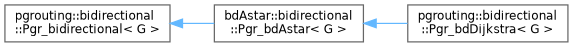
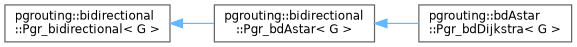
node "bdAstar::bidirectional ::Pgr_bdAstar< G >": label "bdAstar::bidirectional ::Pgr_bdAstar< G >" -> "pgrouting::bidirectional ::Pgr_bdAstar< G >"
node "pgrouting::bidirectional ::Pgr_bdDijkstra< G >": label "pgrouting::bidirectional ::Pgr_bdDijkstra< G >" -> "pgrouting::bdAstar ::Pgr_bdDijkstra< G >"
